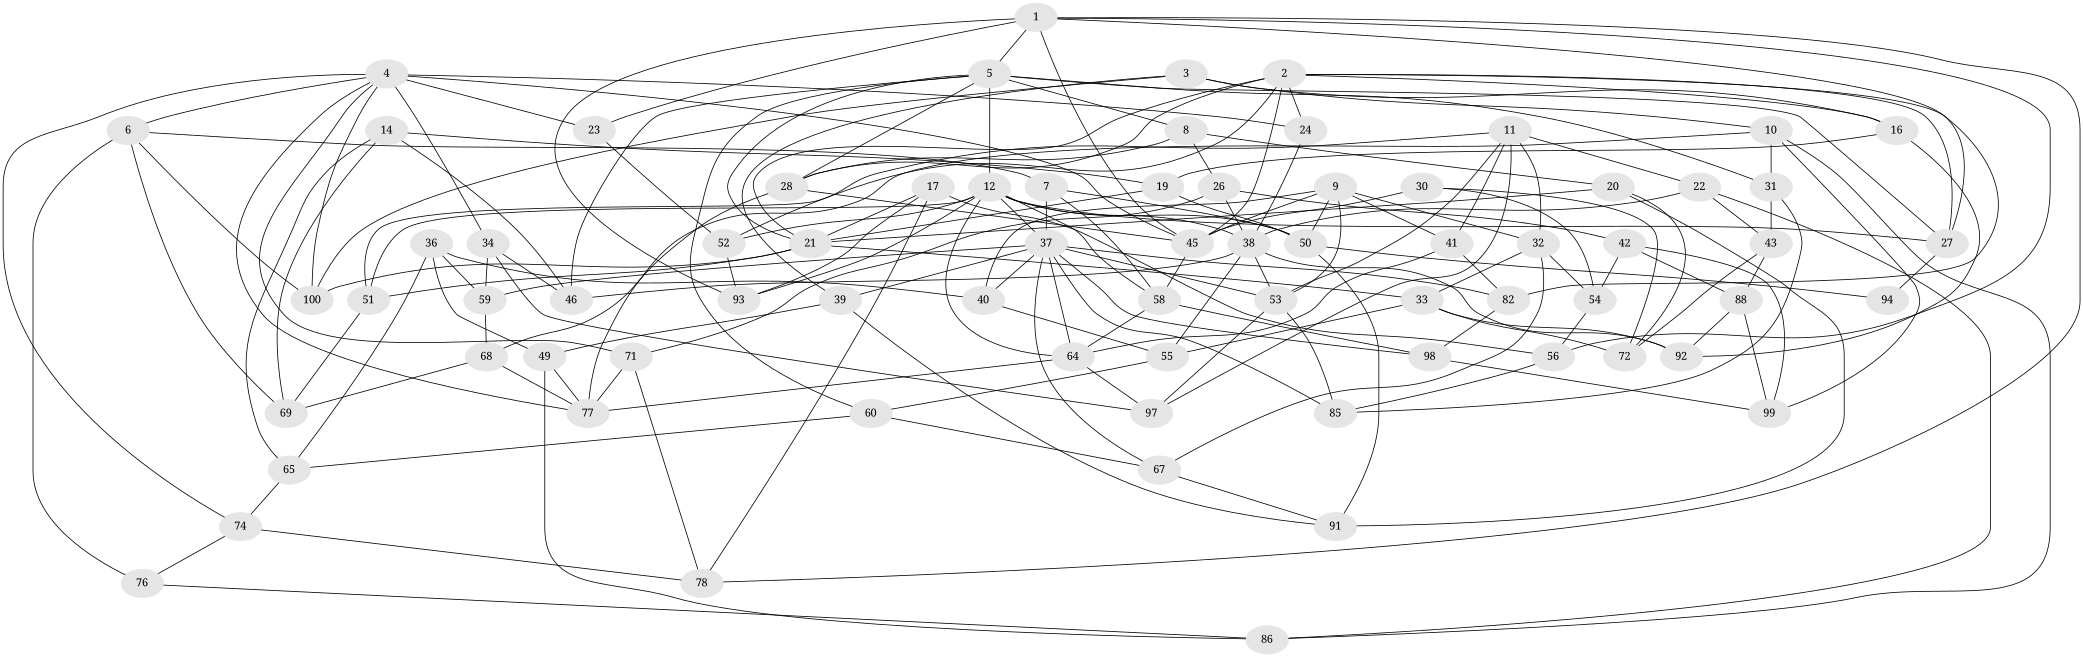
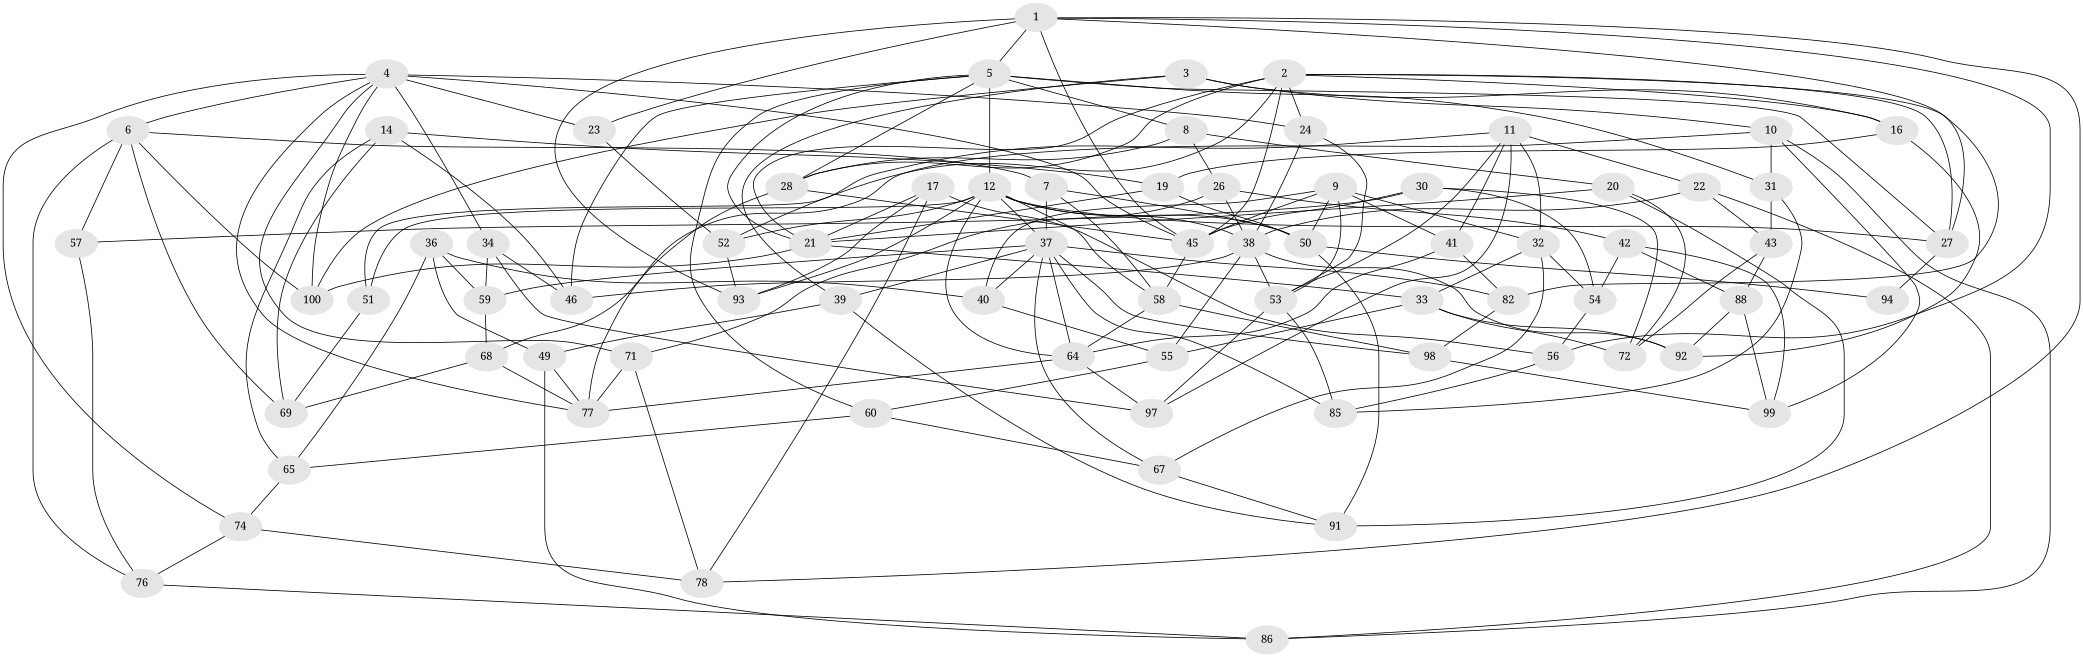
node "57": added
edge "37" -- "53": now "24" -- "53"
edge "21" -- "51": removed
